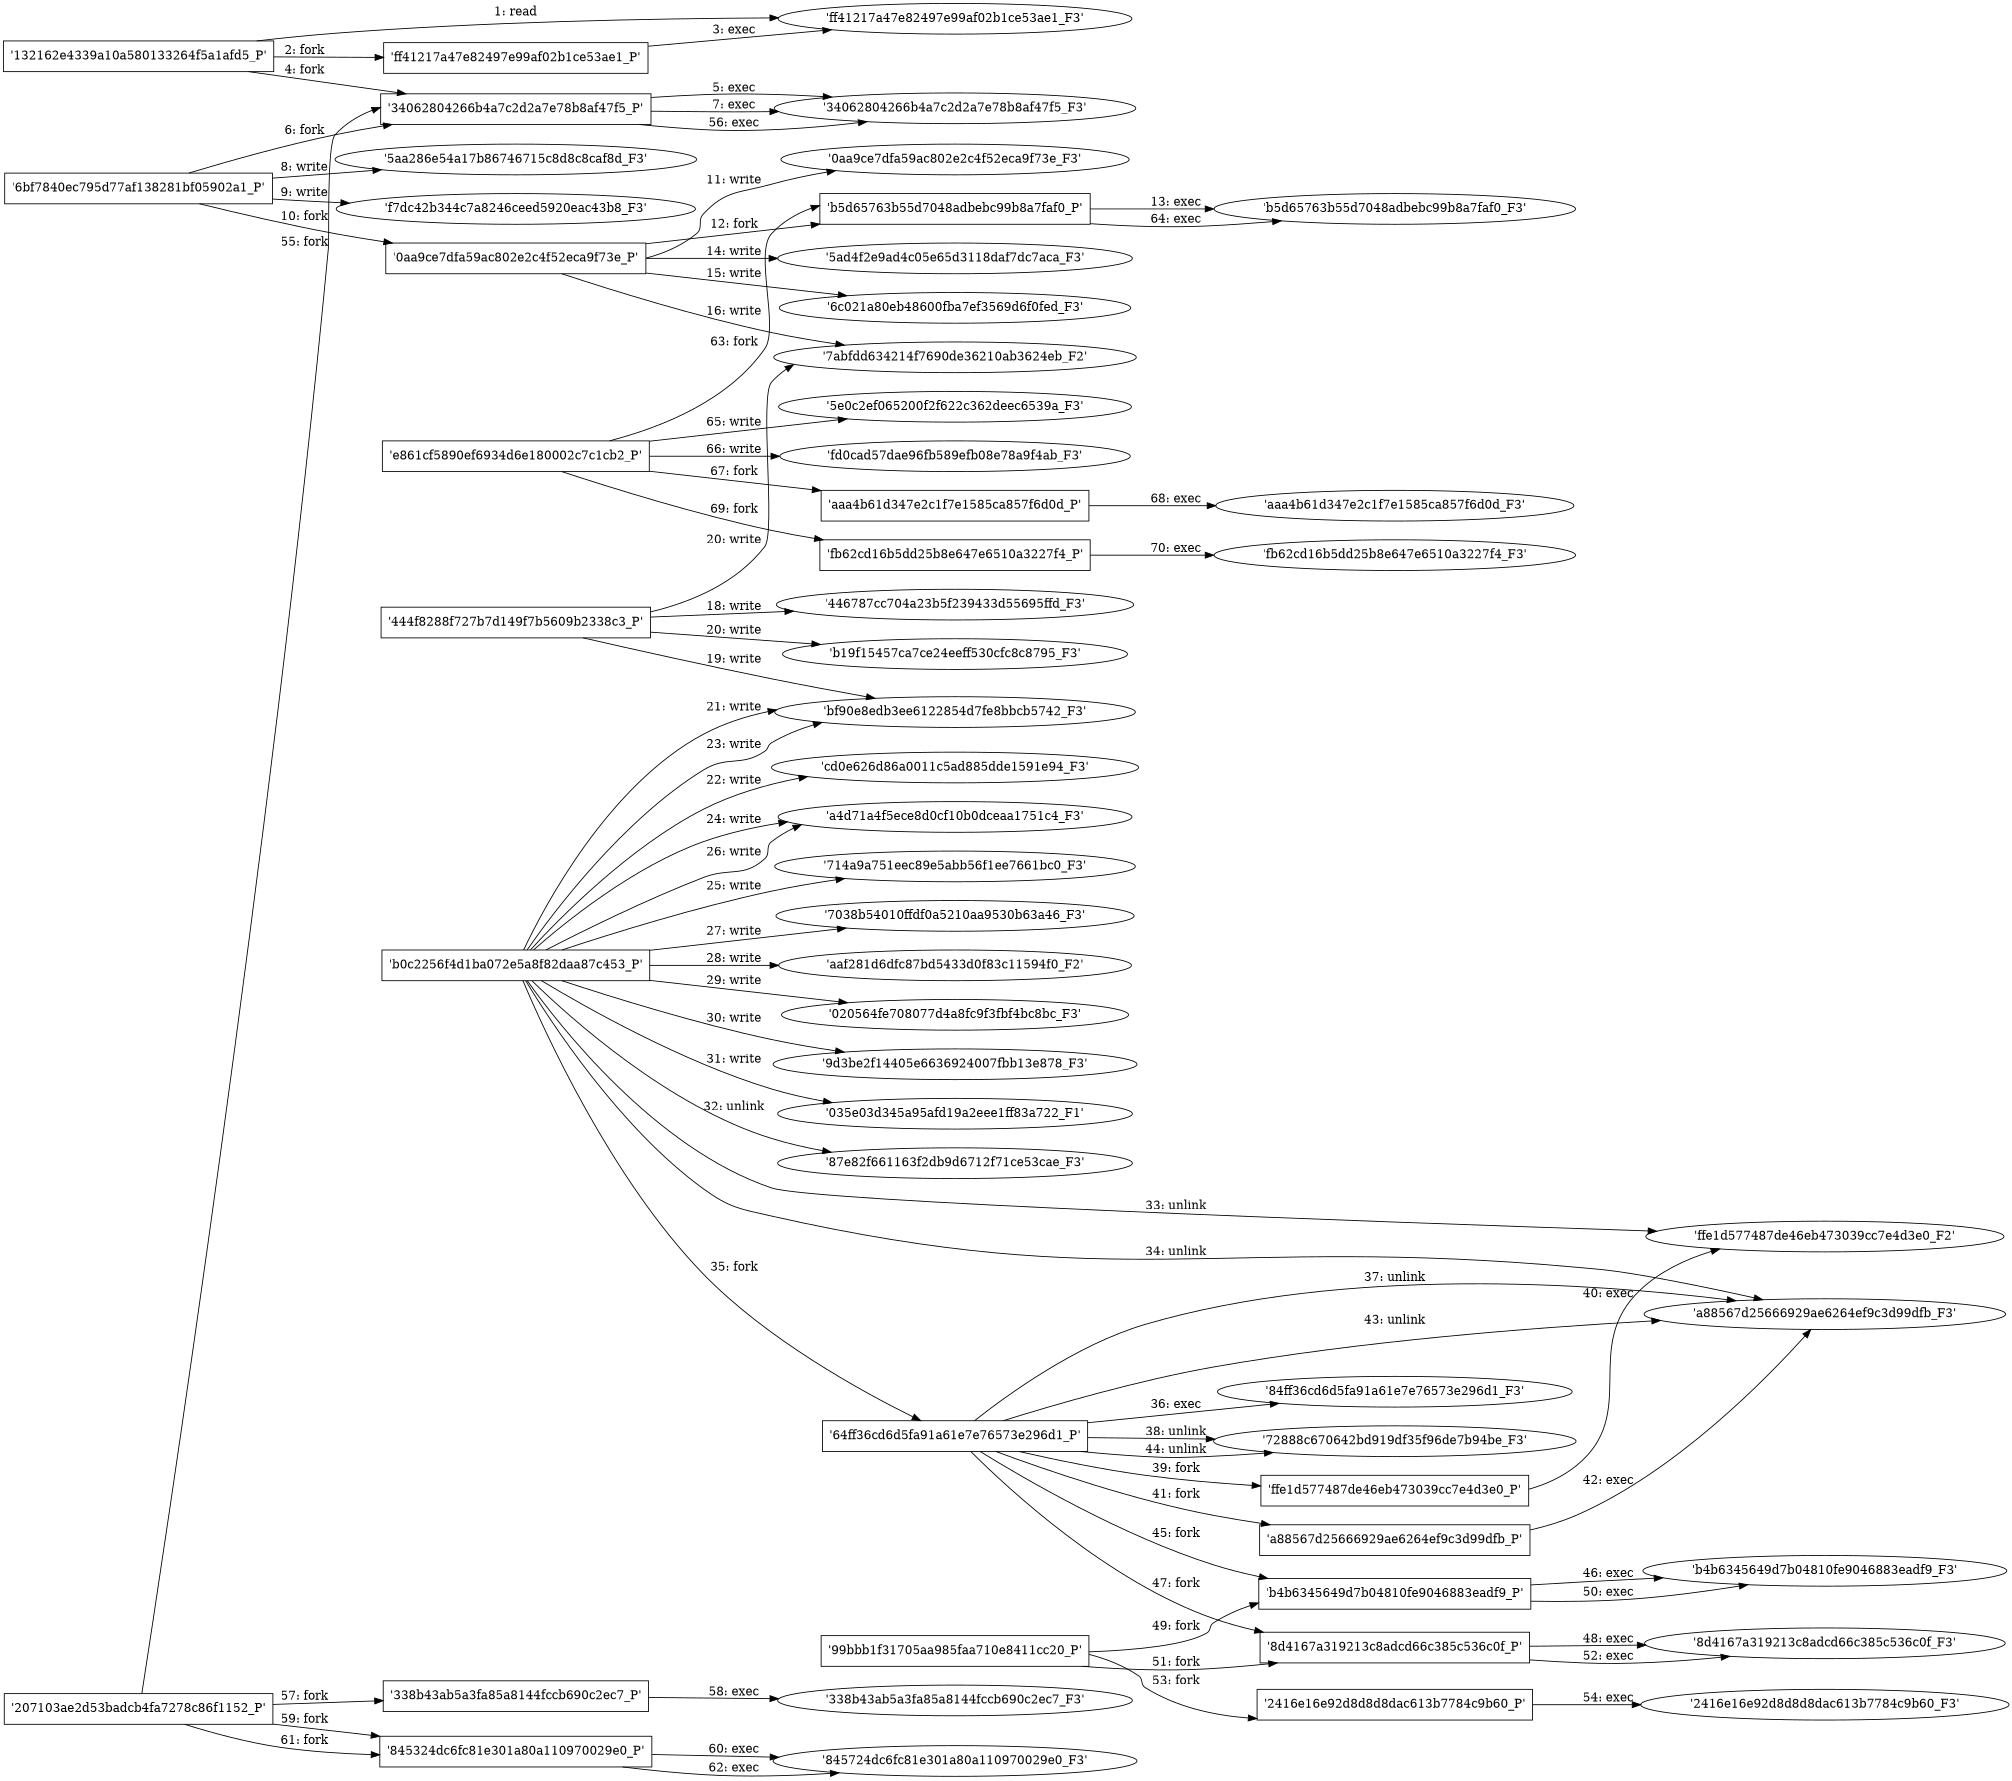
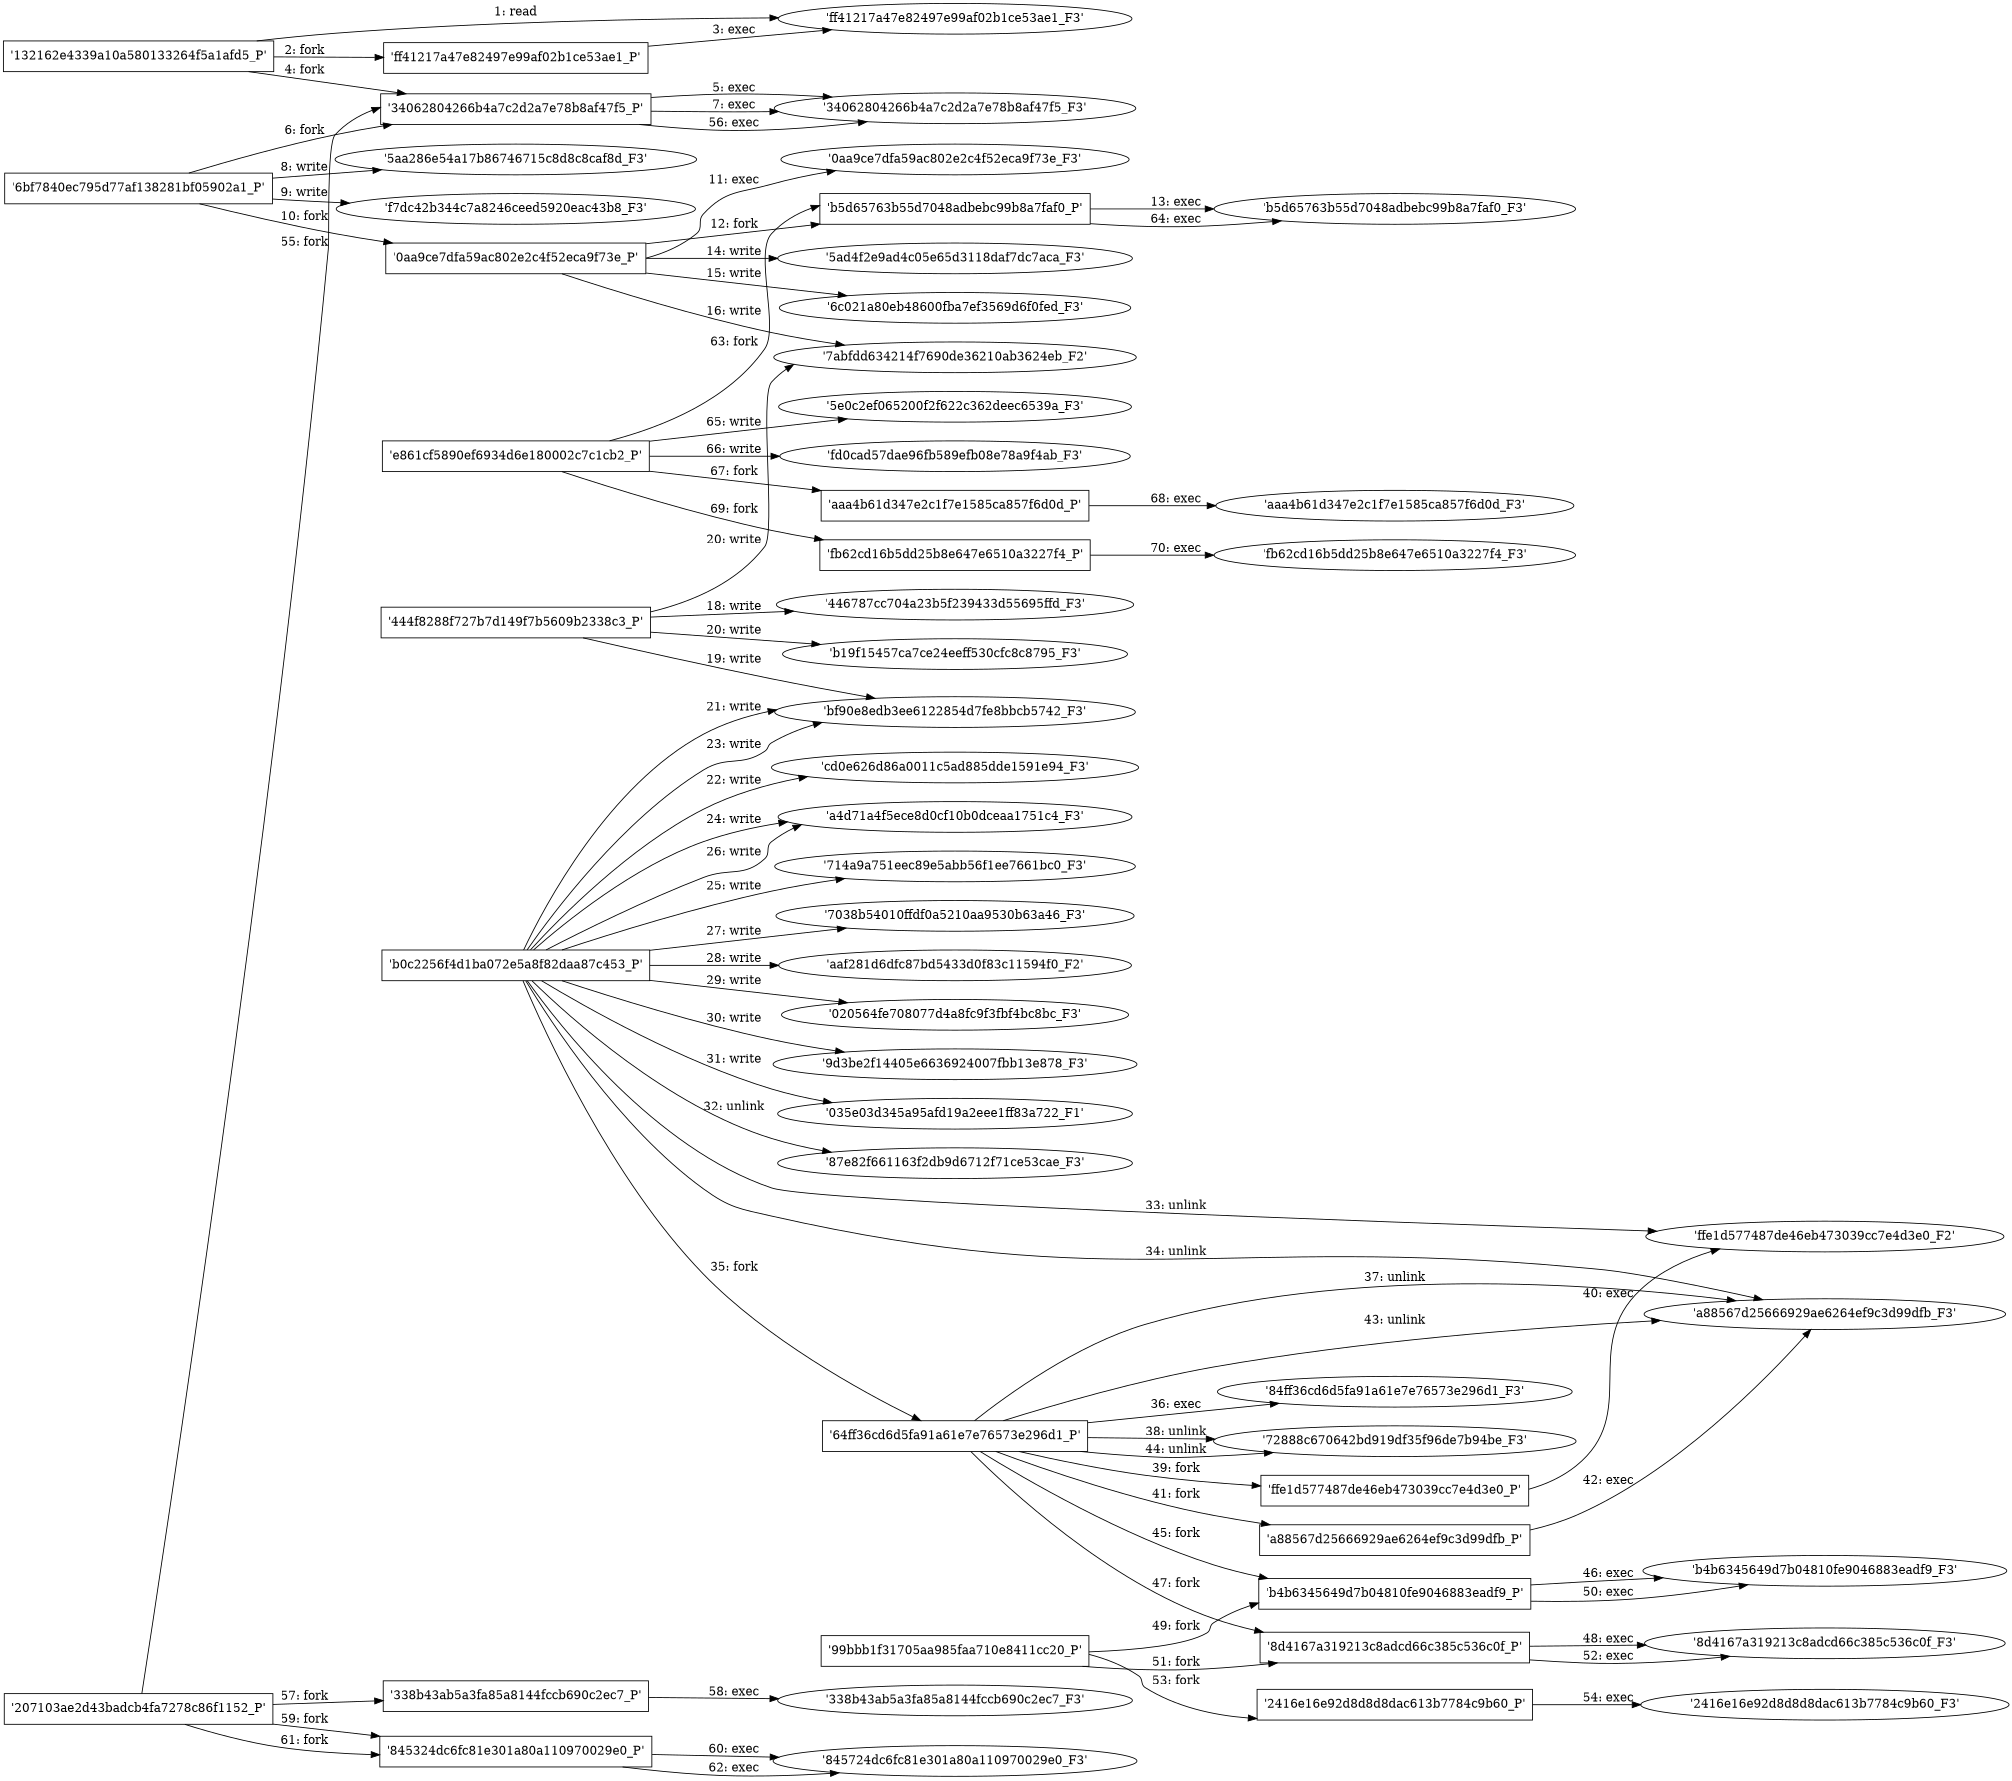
edge "'0aa9ce7dfa59ac802e2c4f52eca9f73e_P'" -> "'0aa9ce7dfa59ac802e2c4f52eca9f73e_F3'": label "11: write" -> "11: exec"
node "'207103ae2d53badcb4fa7278c86f1152_P'": label "'207103ae2d53badcb4fa7278c86f1152_P'" -> "'207103ae2d43badcb4fa7278c86f1152_P'"
